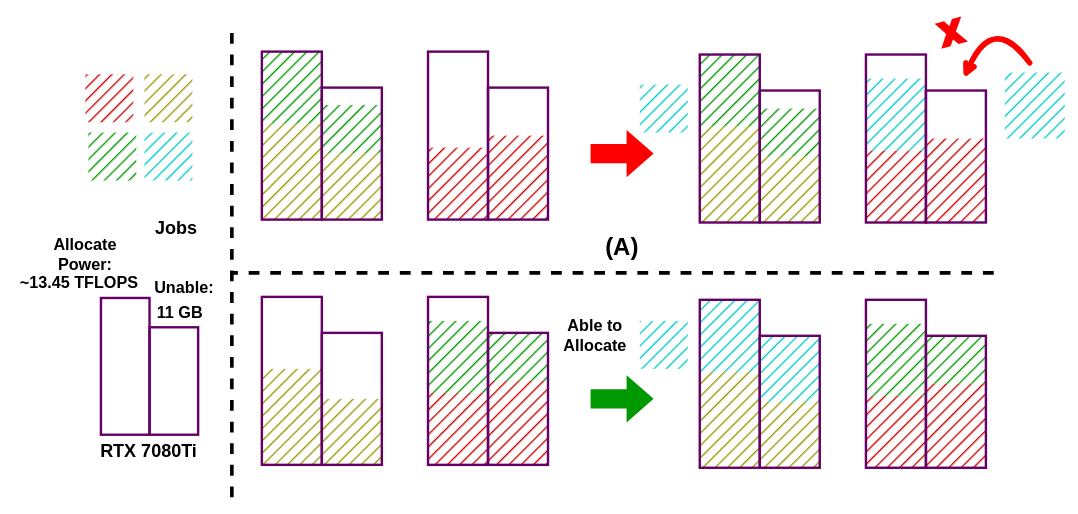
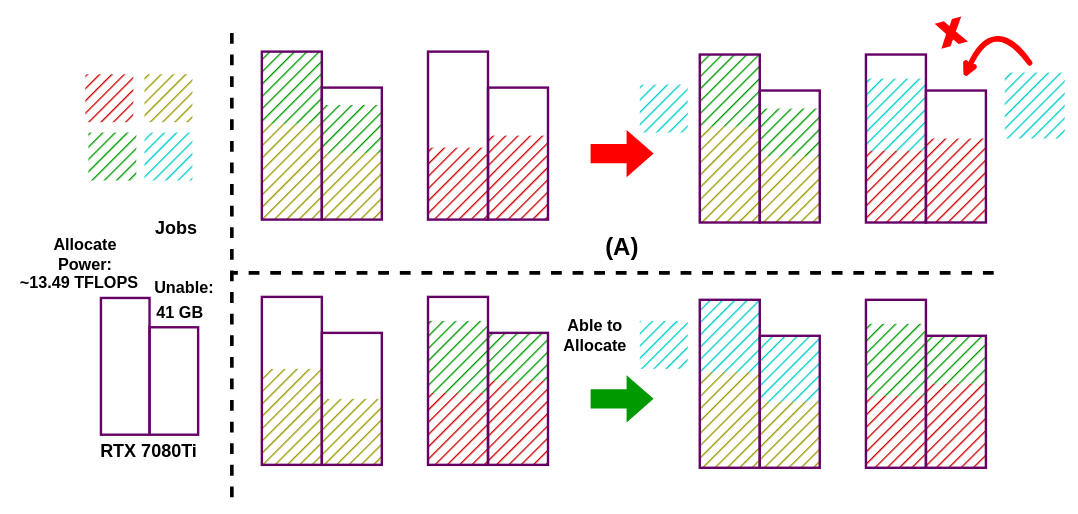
node "~13.45 TFLOPS": label "~13.45 TFLOPS" -> "~13.49 TFLOPS"
node "11 GB": label "11 GB" -> "41 GB"
